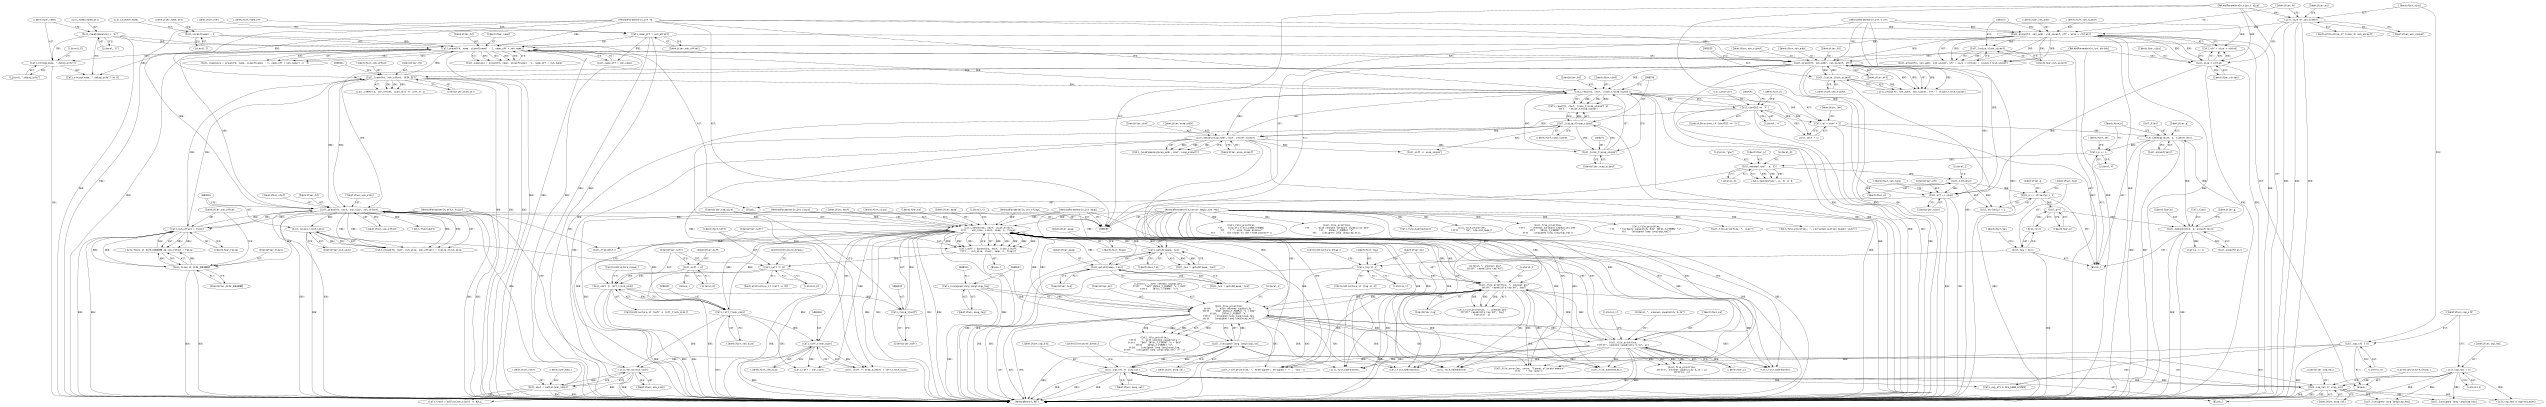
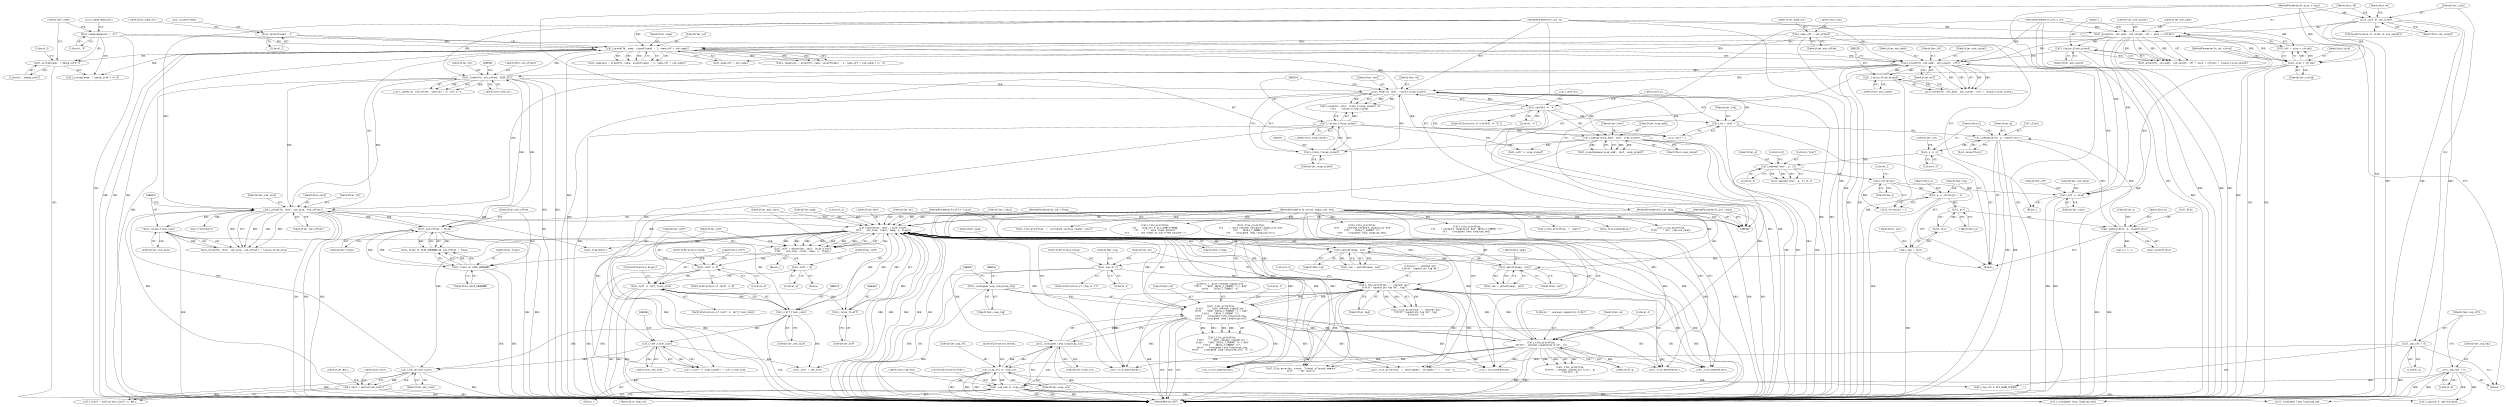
edge "(MethodParameterIn,size_t size)" -> "1000109": now "(MethodParameterIn,size_t size)" -> "(MethodParameterIn,int swap)"
node "1000497": removed
node "(Call,memcpy(xcap_addr, cbuf, printf_sizeof))": label "(Call,memcpy(xcap_addr, cbuf, printf_sizeof))" -> "(Call,memcpy(xcap_addr, cbuf, xcap_sizeof))"
